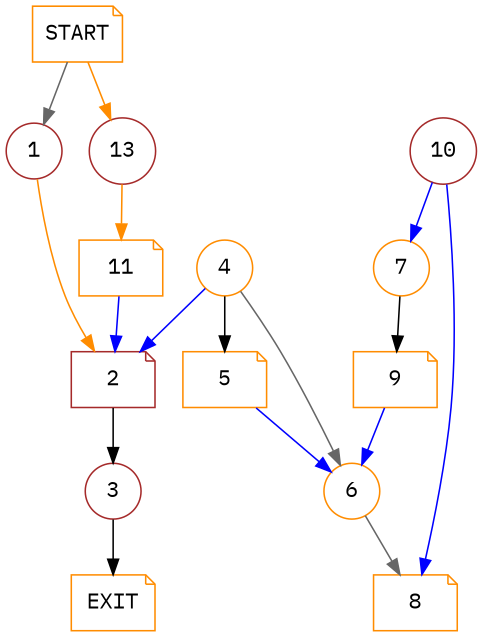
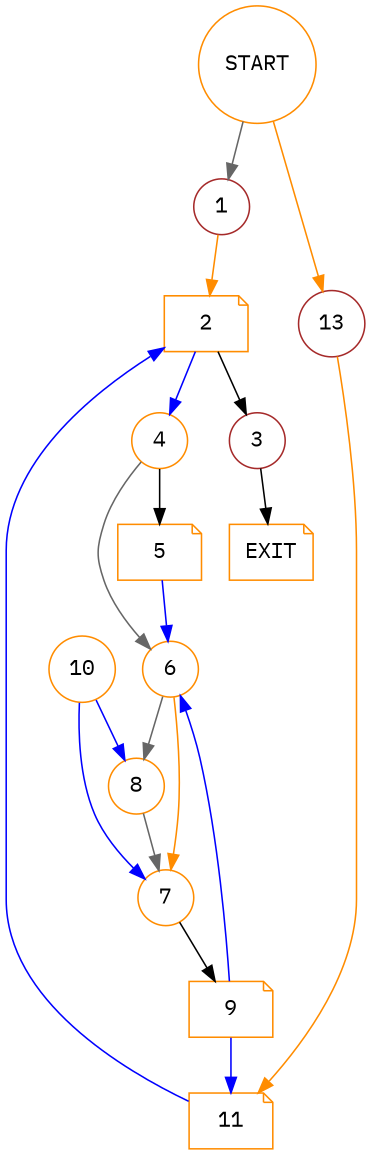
node "START": shape note -> circle
node "10": color brown -> darkorange
edge "4" -> "2": reversed
node "2": color brown -> darkorange
node "8": shape note -> circle
edge "6" -> "7": added
edge "8" -> "7": added
edge "9" -> "11": added
